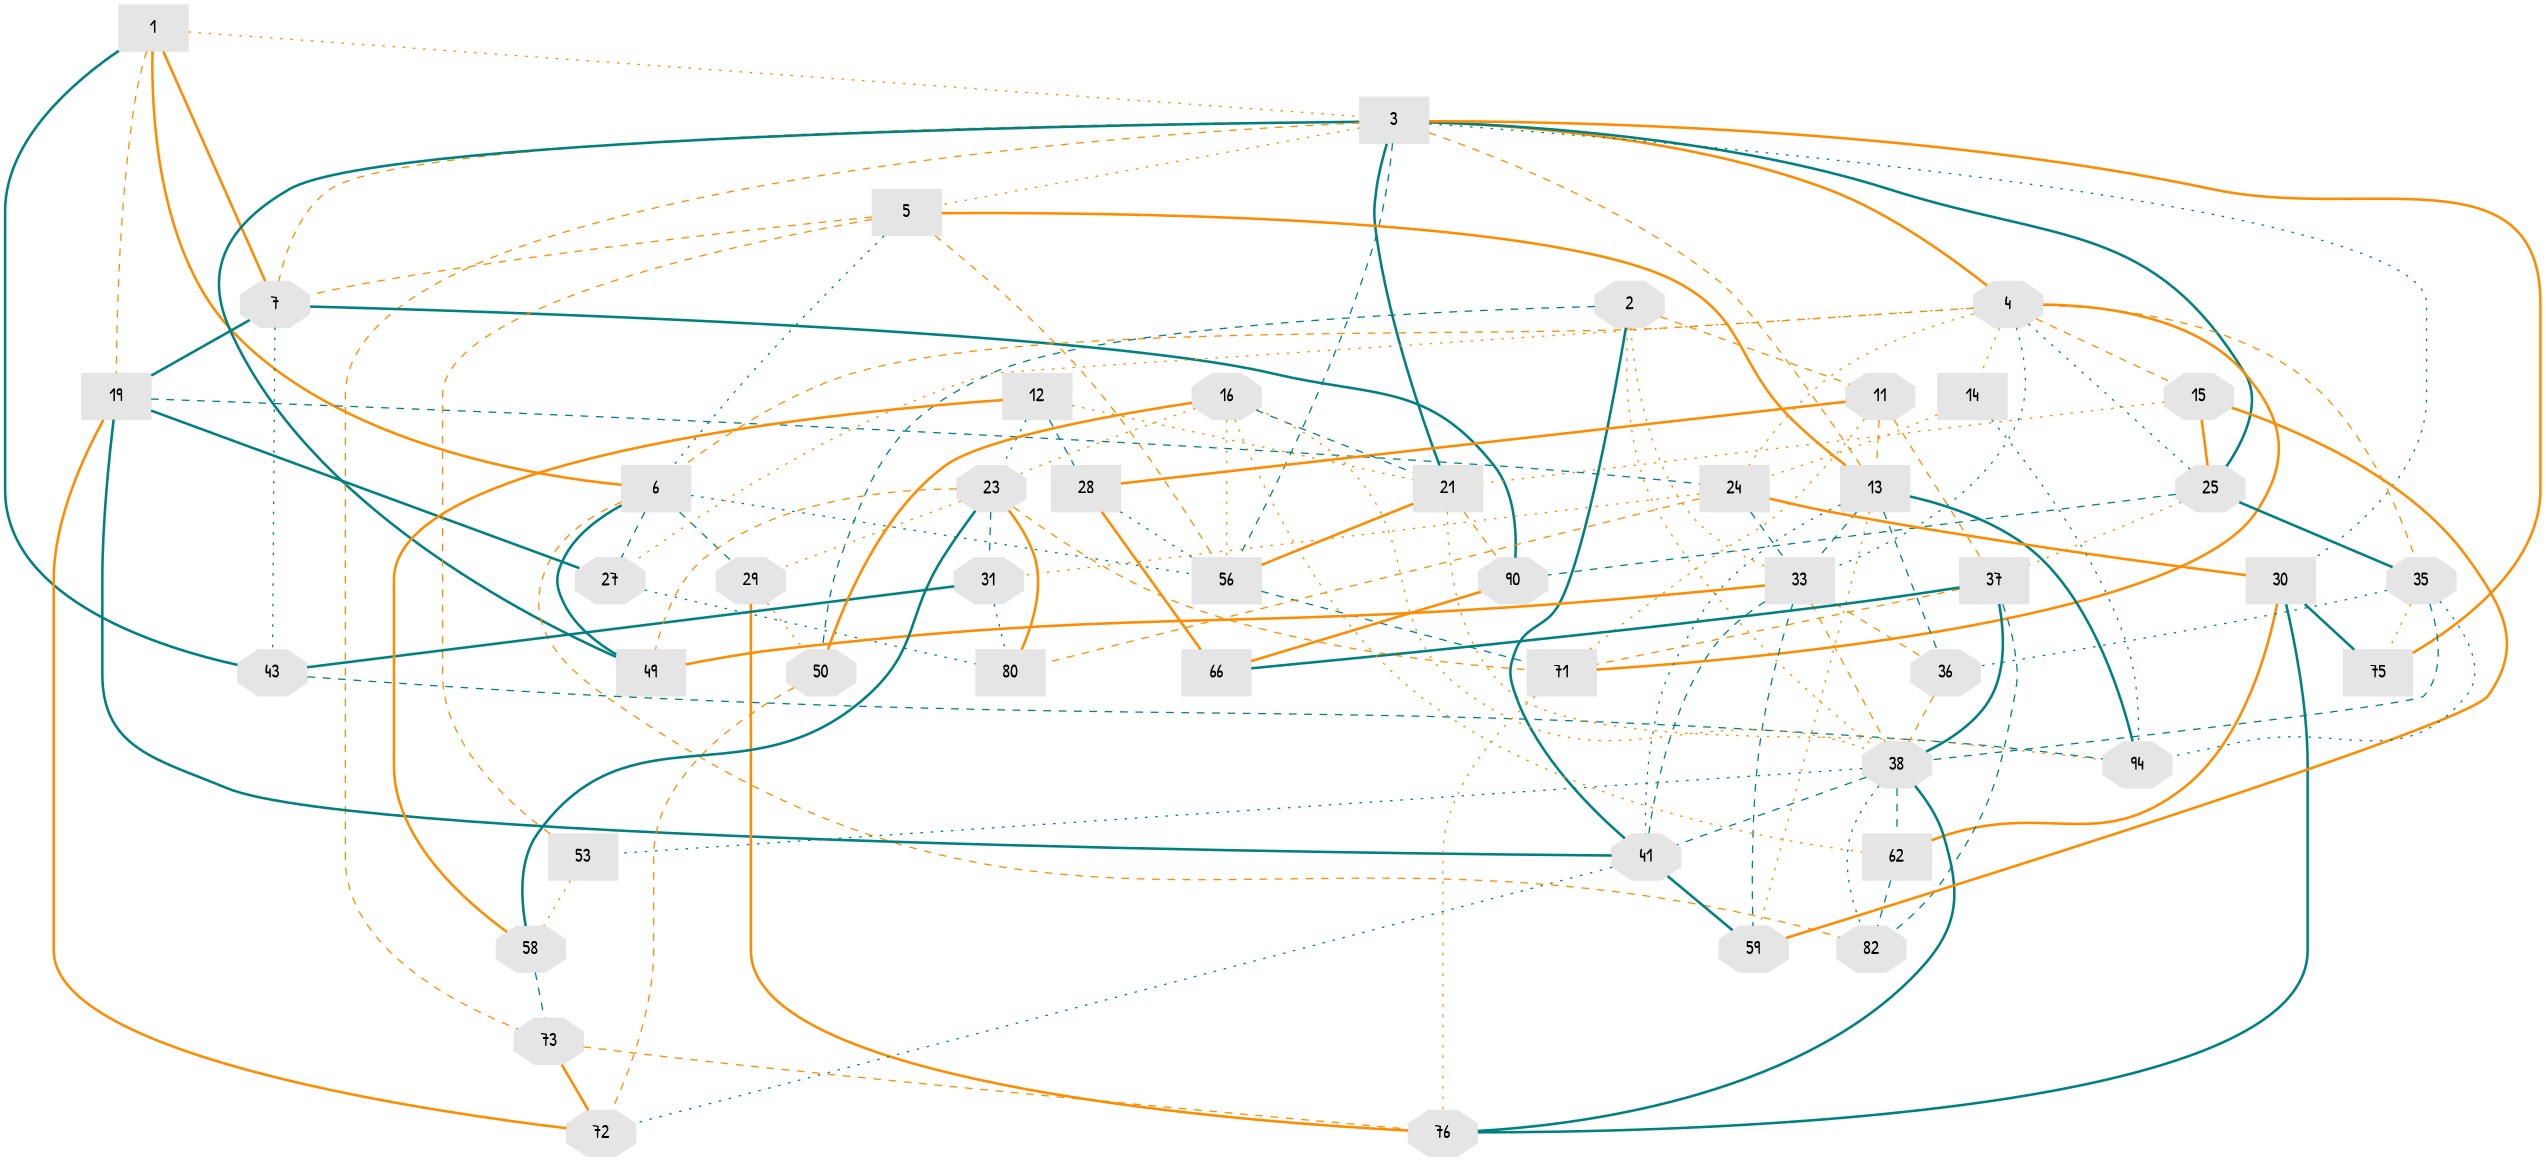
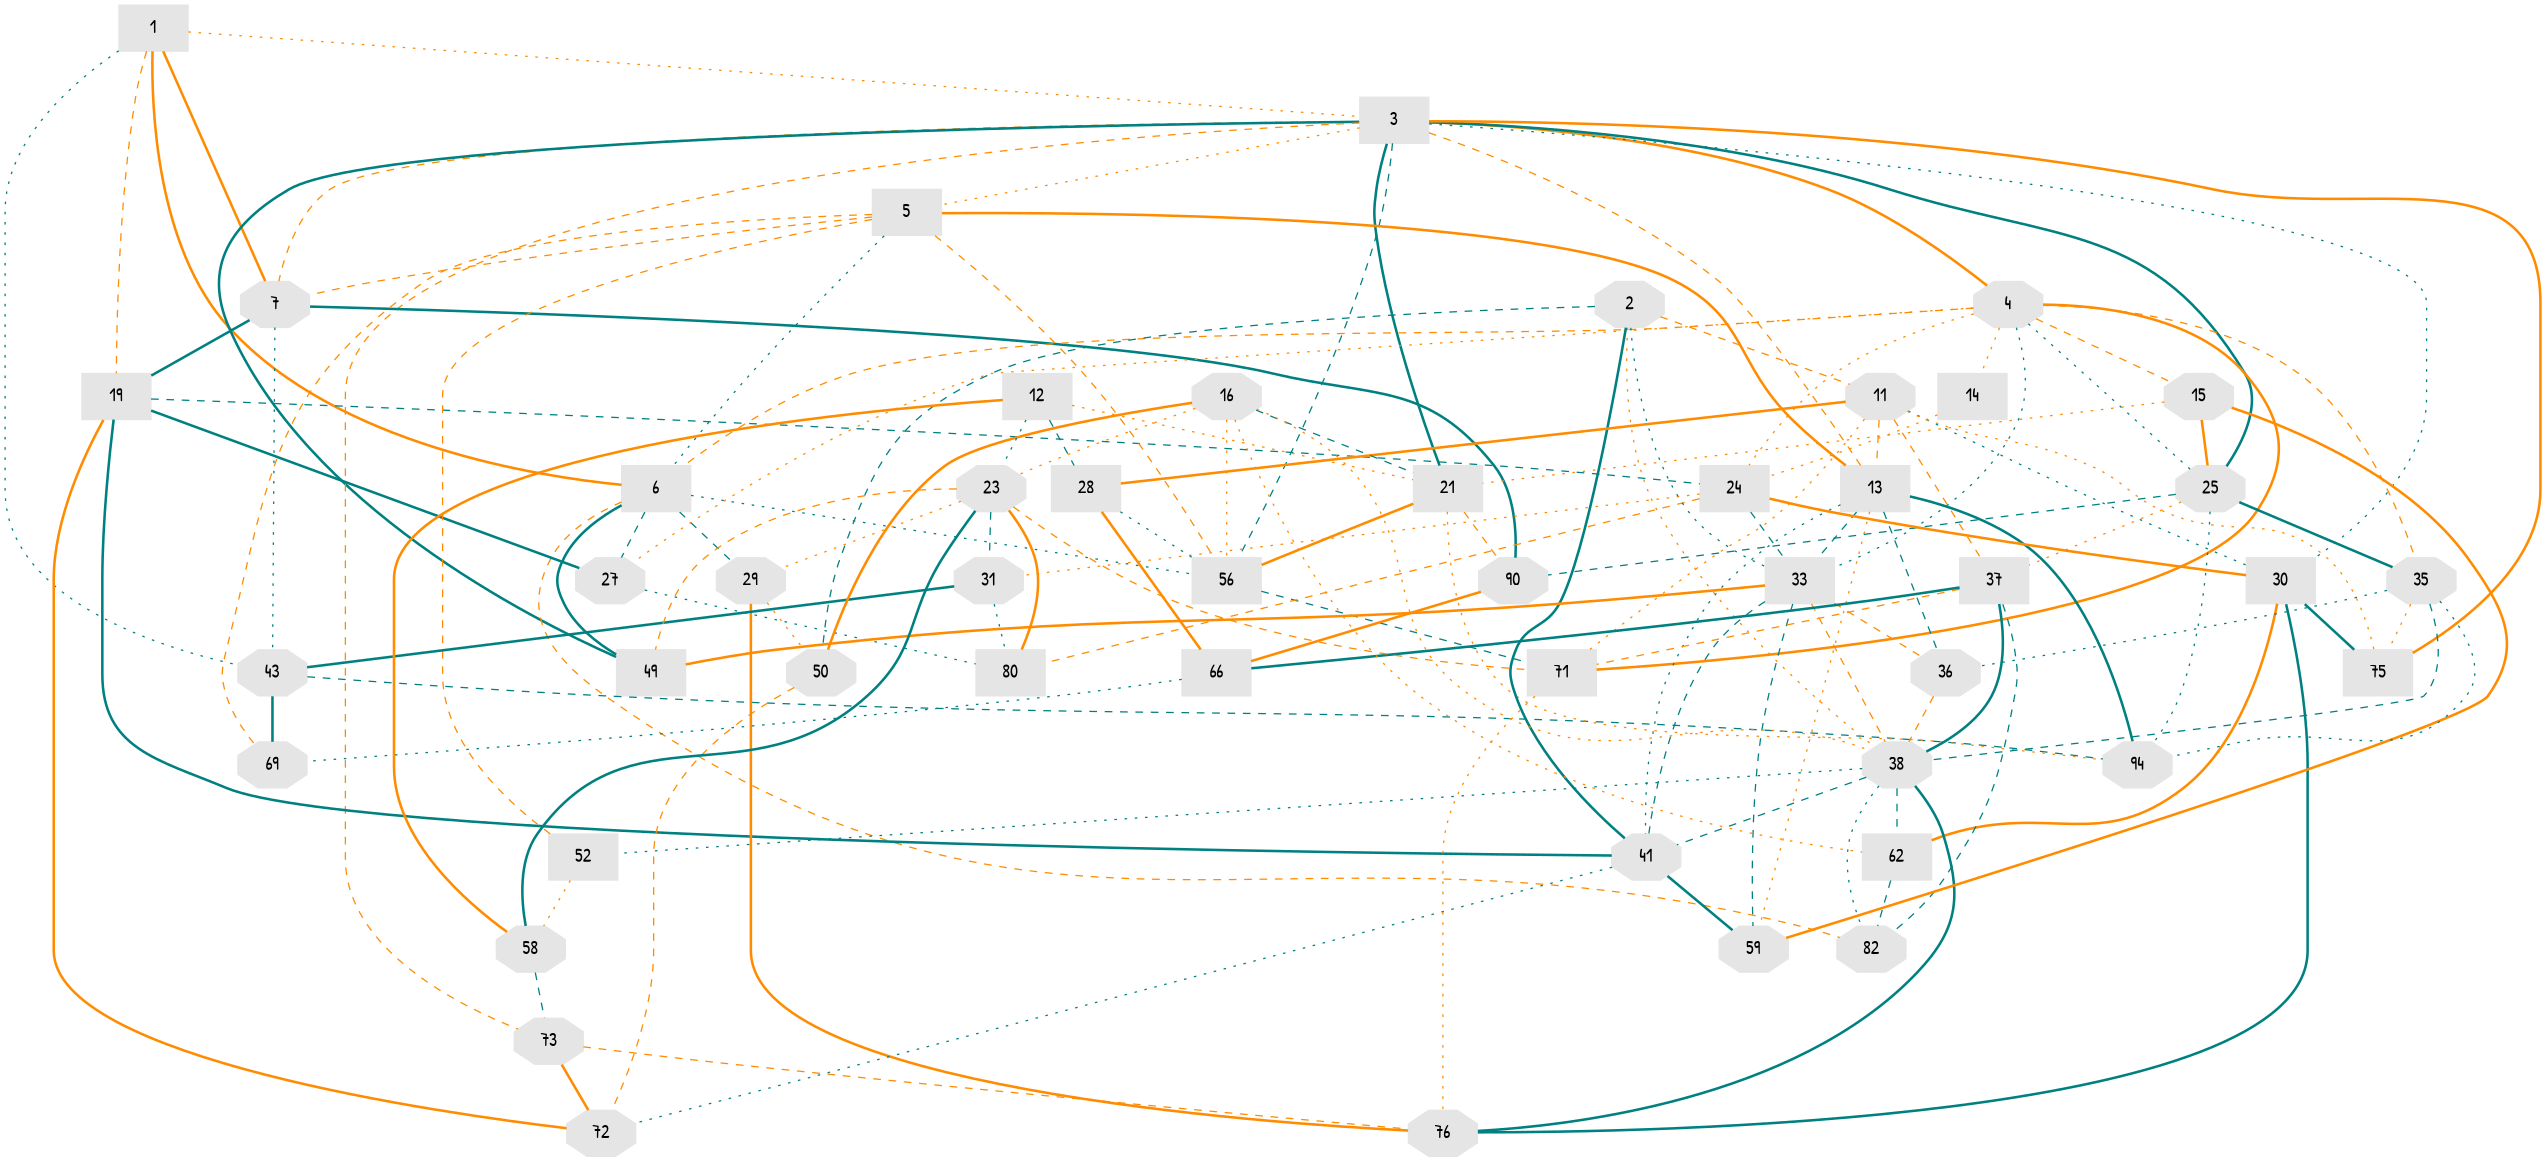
edge "1" -- "43": style bold -> dotted
edge "2" -- "33": color darkorange -> teal
edge "11" -- "30": added
edge "11" -- "75": added
edge "14" -- "94": now "25" -- "94"
node "69": added
node "53": label "53" -> "52"
